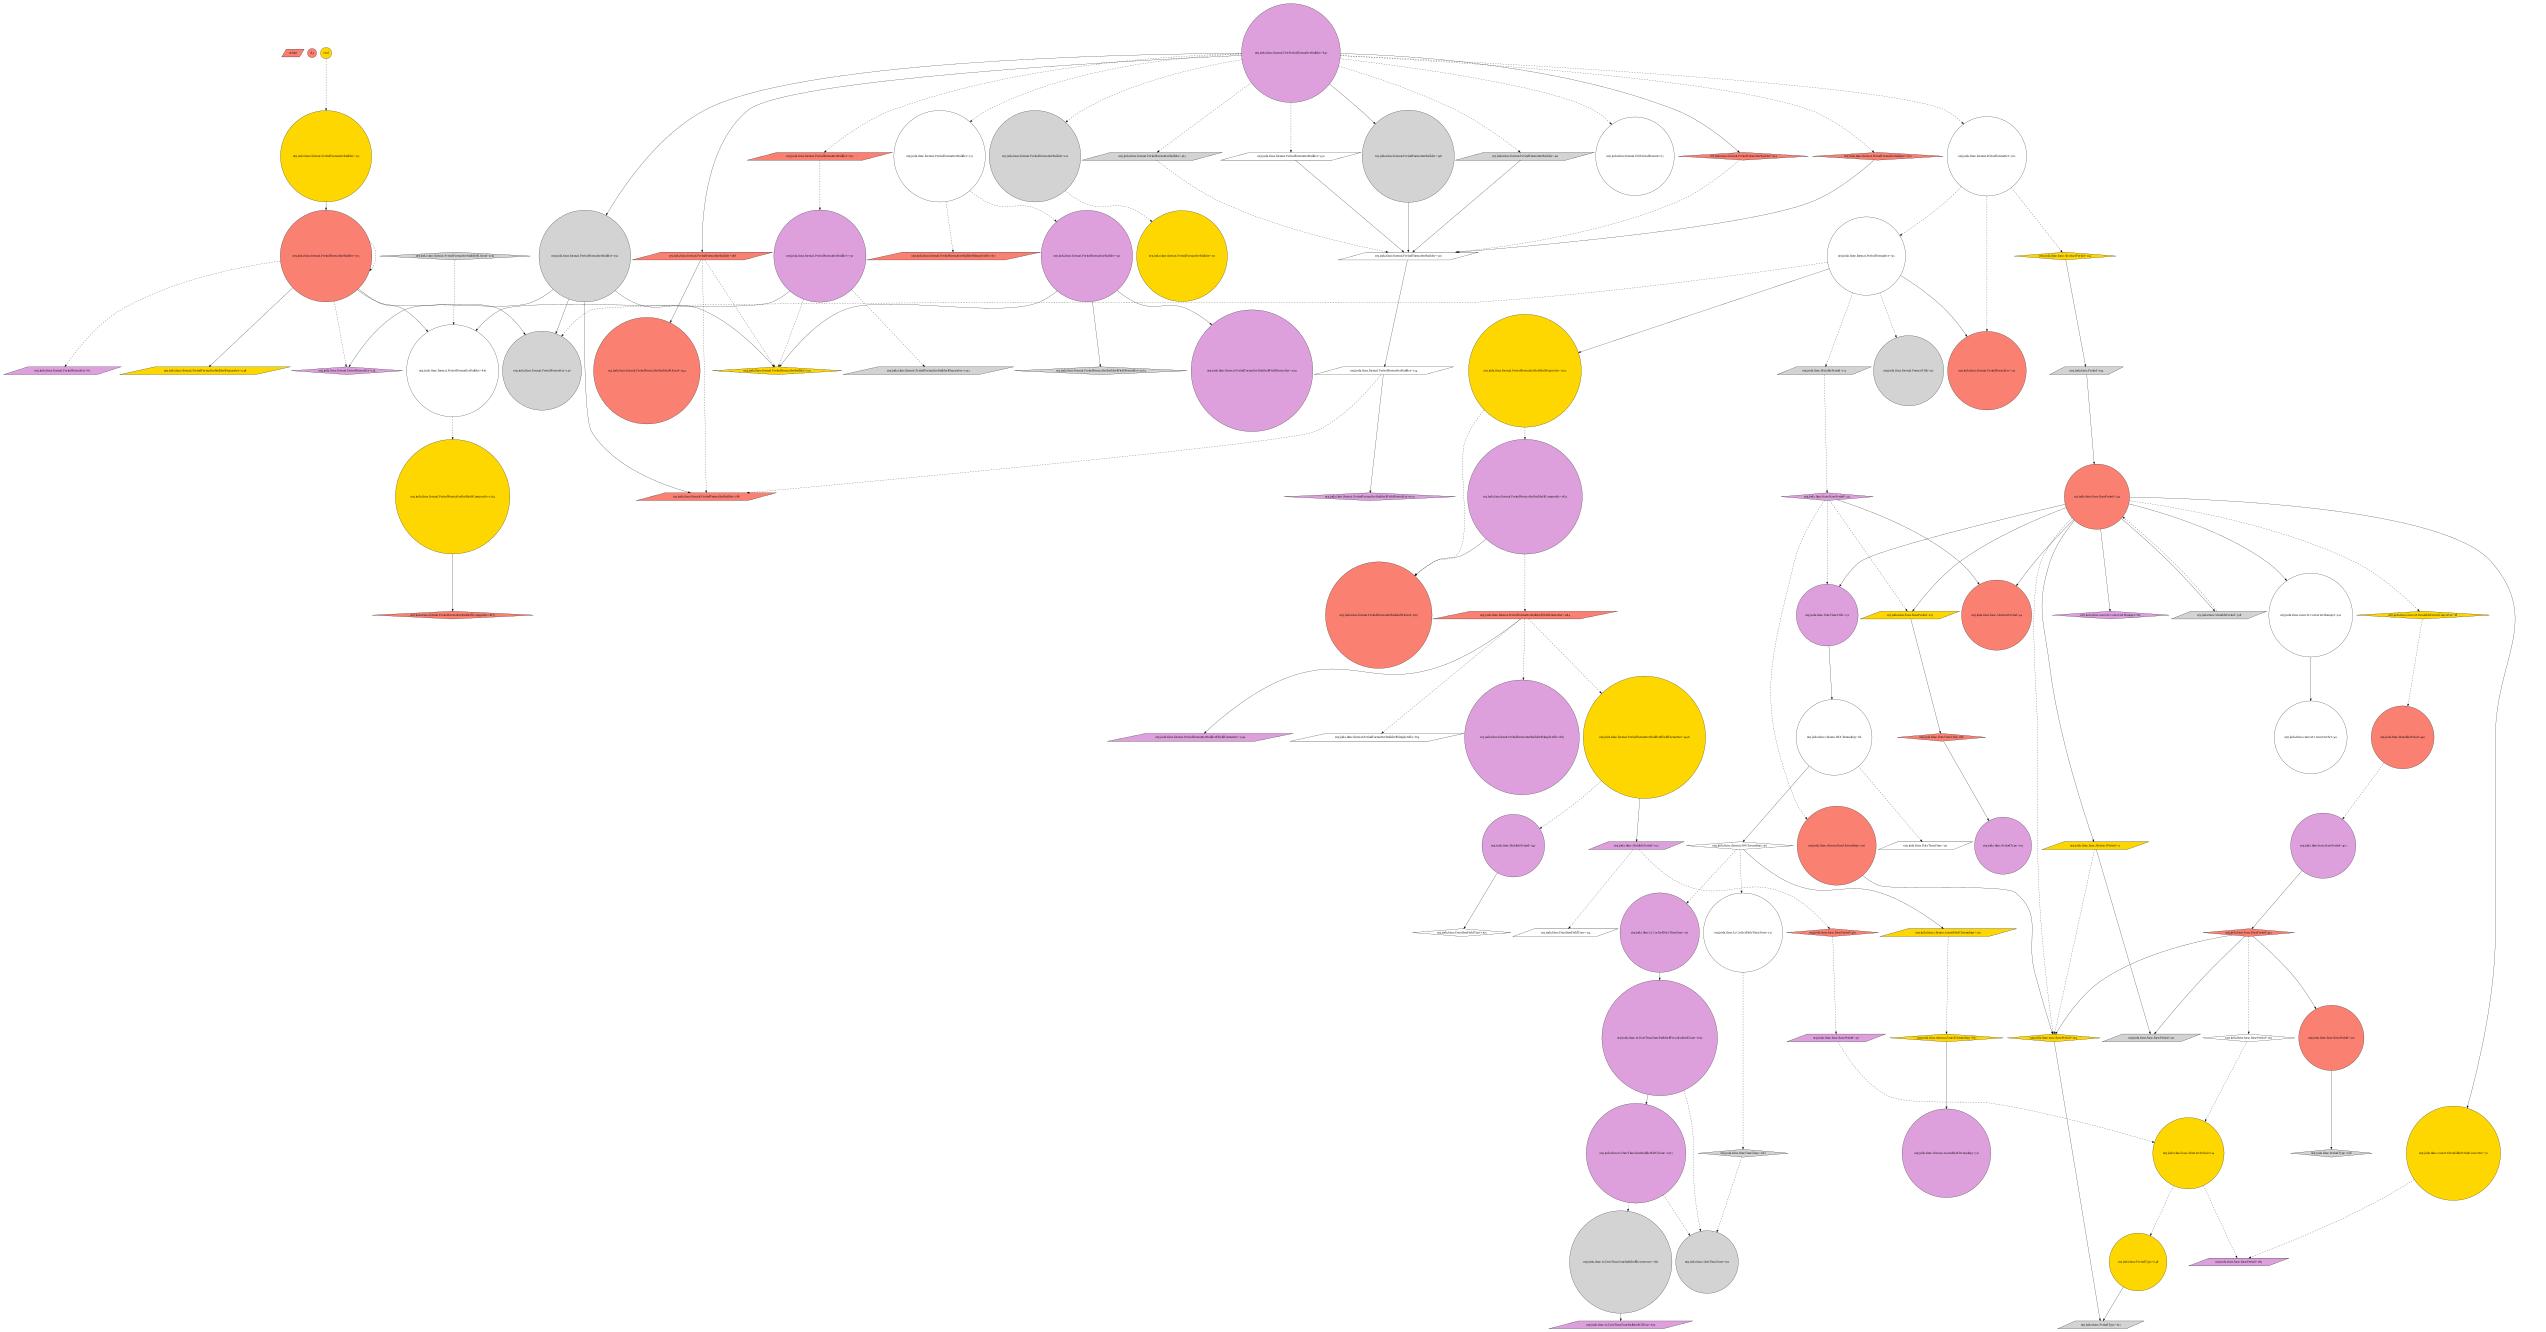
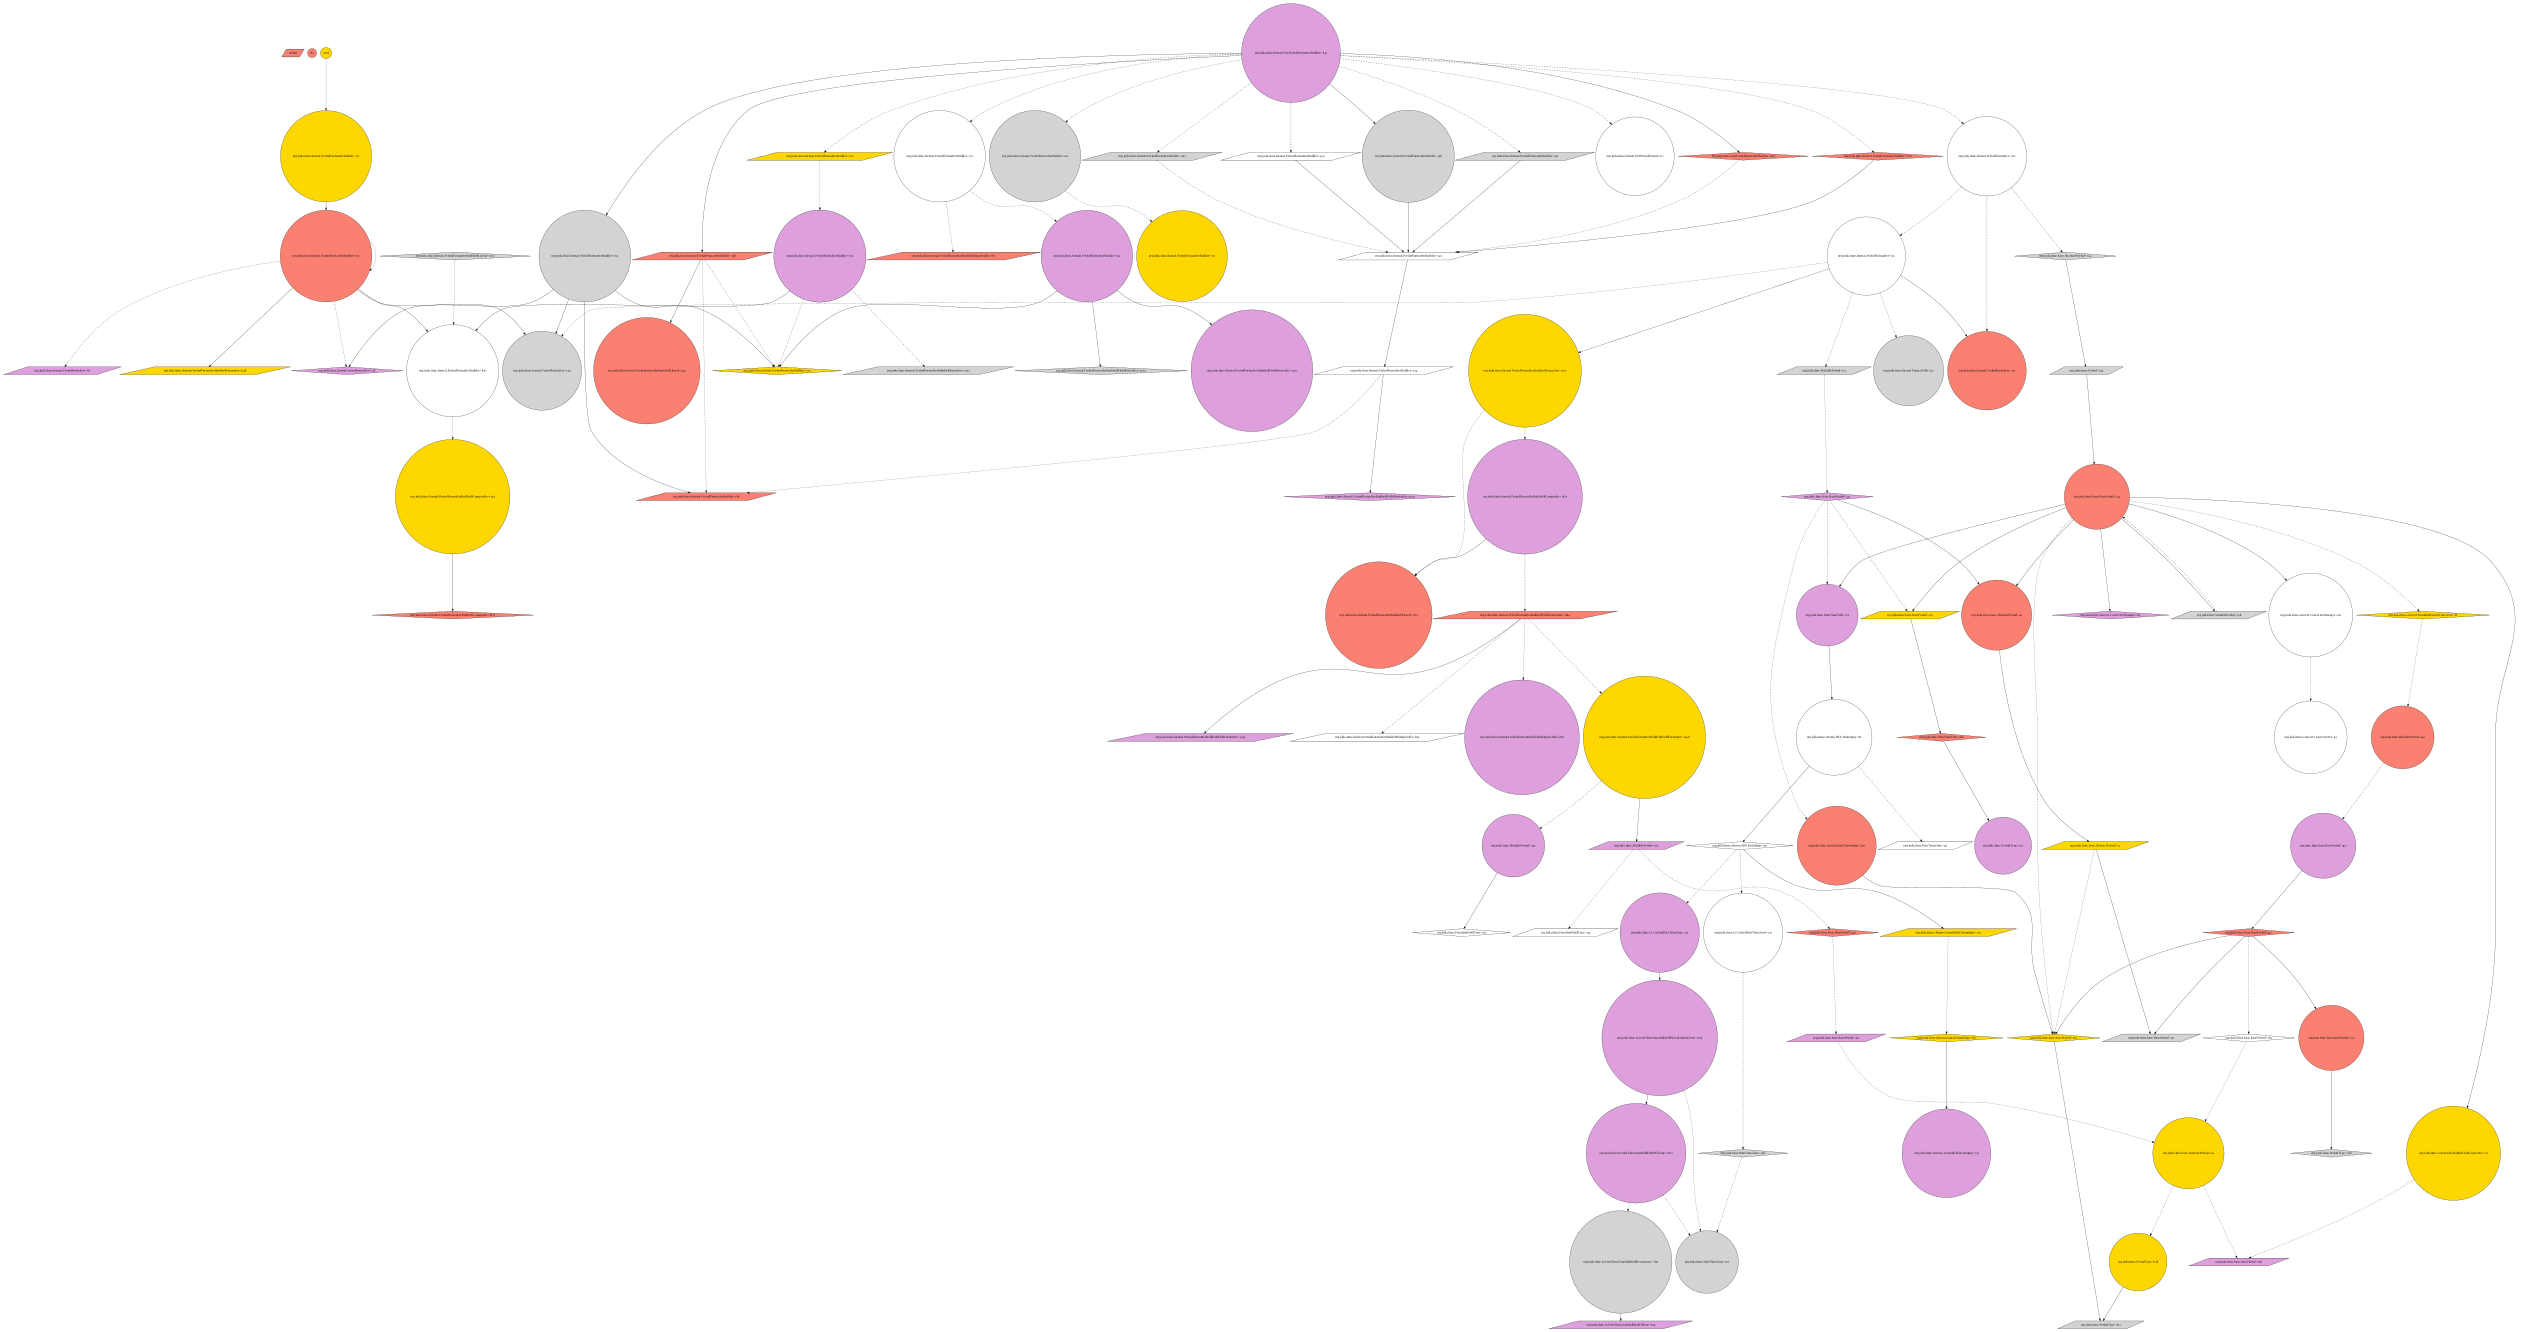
node "org.joda.time.format.PeriodFormatterBuilder#652": fillcolor salmon -> gold
node "org.joda.time.format.PeriodFormatterBuilder#424": label "org.joda.time.format.PeriodFormatterBuilder#424" -> "org.joda.time.real.PeriodFormatterBuilder#424"
node "org.joda.time.base.AbstractPeriod#124": fillcolor gold -> lightgrey
edge "org.joda.time.convert.ConverterManager#421" -> "org.joda.time.convert.ConverterSet#49": style solid -> dashed
edge "org.joda.time.base.BasePeriod#242" -> "org.joda.time.base.AbstractPeriod#72": now "org.joda.time.base.AbstractPeriod#44" -> "org.joda.time.base.AbstractPeriod#72"
